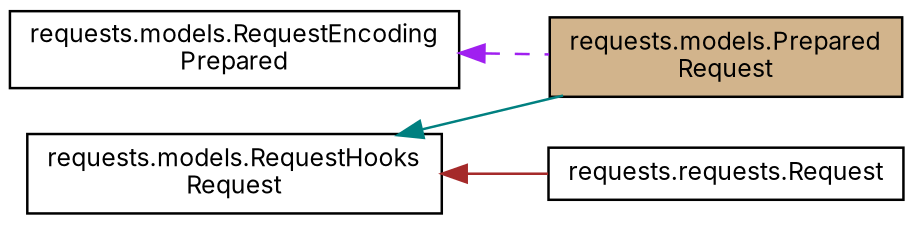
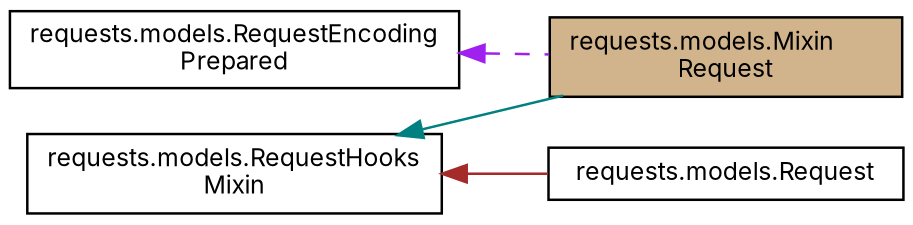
node "requests.models.Prepared Request": label "requests.models.Prepared Request" -> "requests.models.Mixin Request"
node "requests.models.RequestHooks Request": label "requests.models.RequestHooks Request" -> "requests.models.RequestHooks Mixin"
node "requests.requests.Request": label "requests.requests.Request" -> "requests.models.Request"
